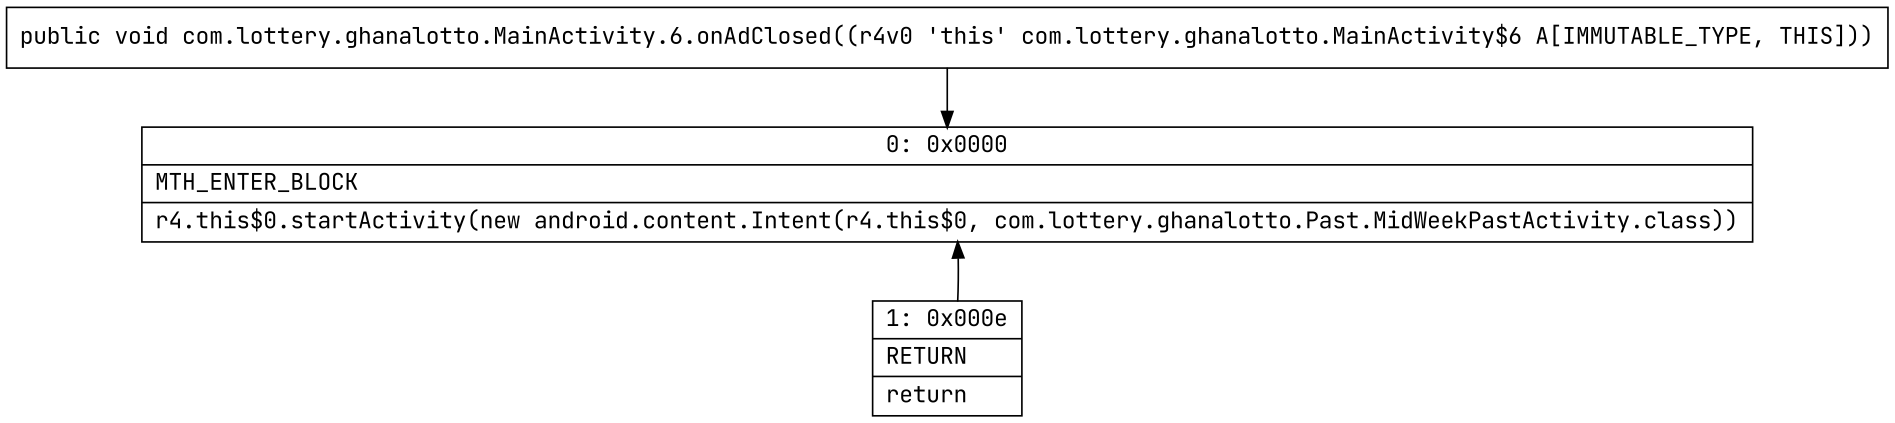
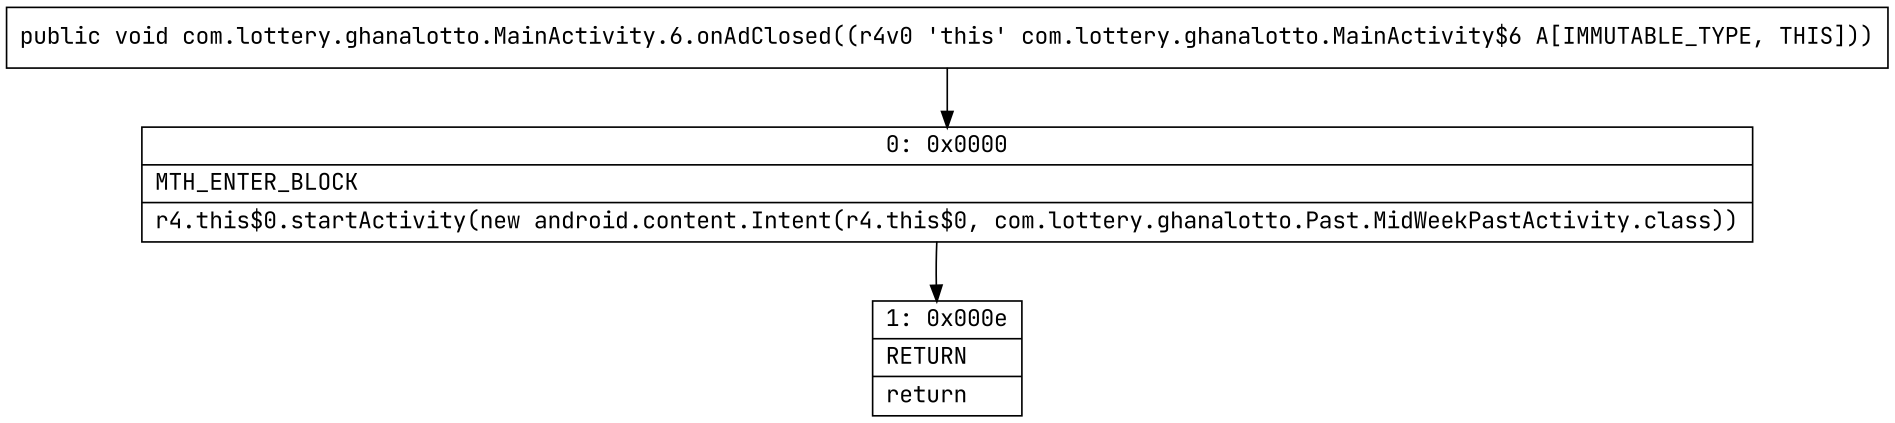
edge "1: 0x000e" -> "0: 0x0000": reversed
